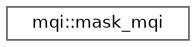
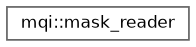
node "mqi::mask_mqi": label "mqi::mask_mqi" -> "mqi::mask_reader"
